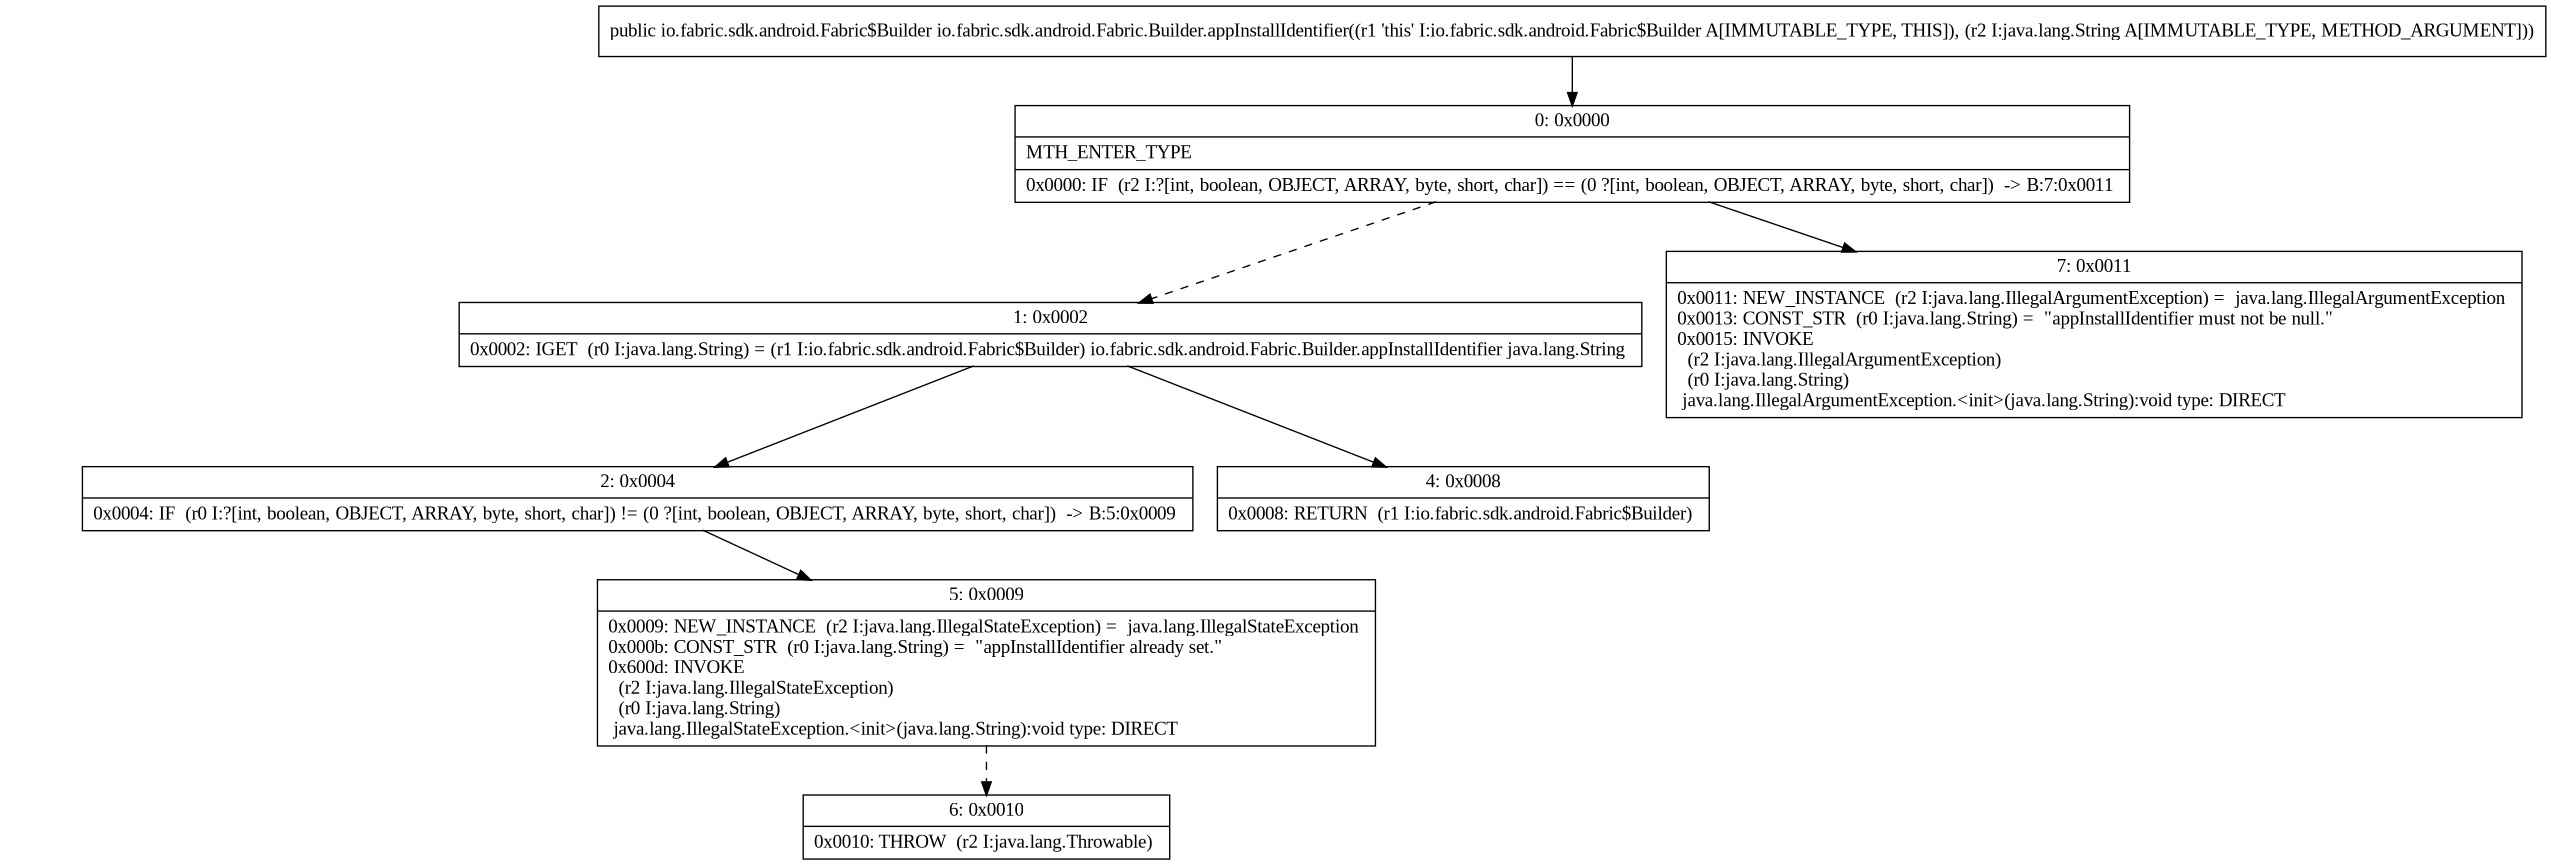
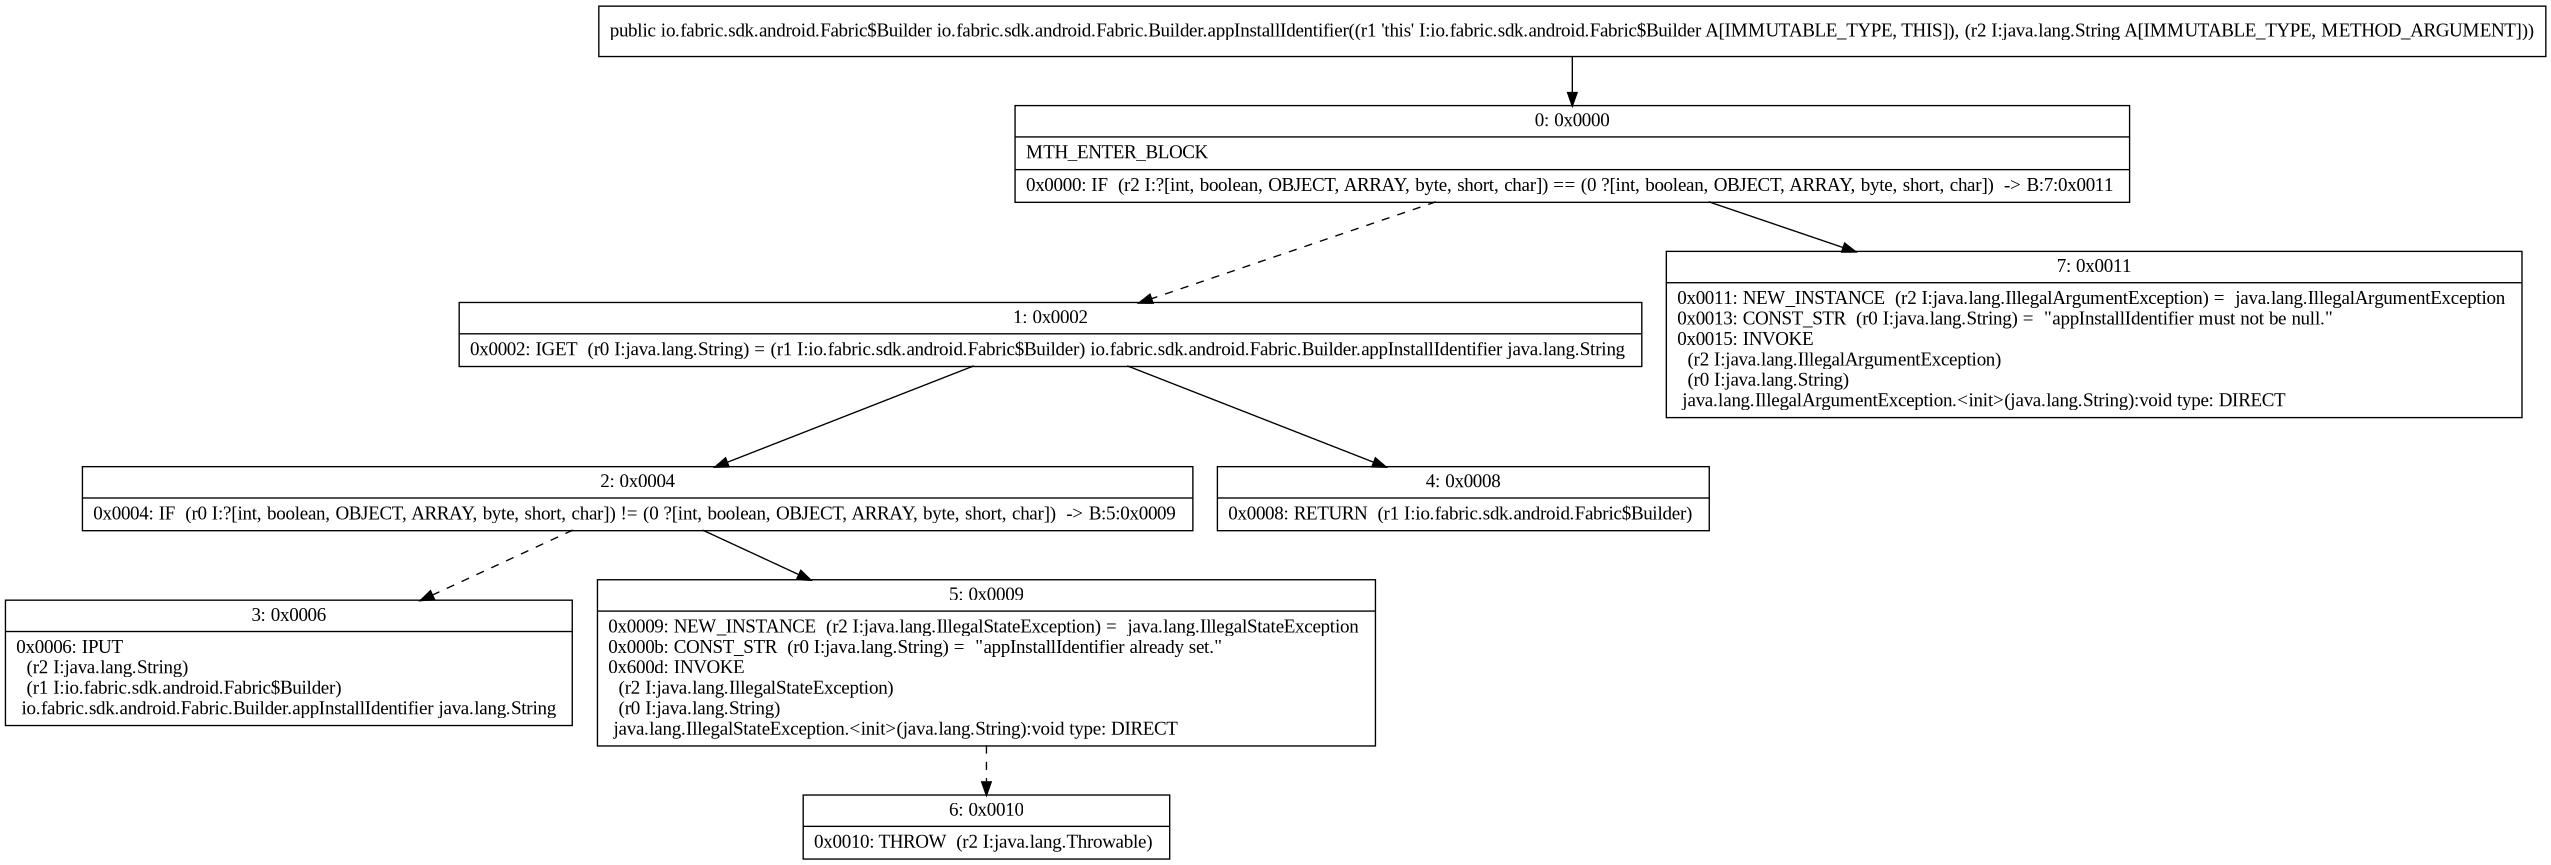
node "0: 0x0000": text "MTH_ENTER_TYPE" -> "MTH_ENTER_BLOCK"
node "3: 0x0006": added
